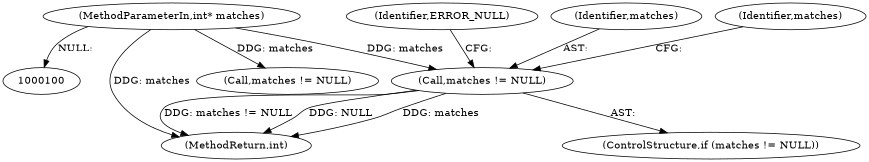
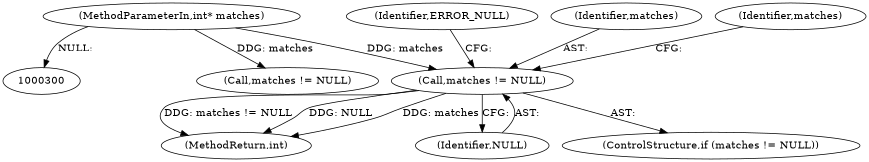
node "1000100": label "1000100" -> "1000300"
edge "(MethodParameterIn,int* matches)" -> "(MethodReturn,int)": removed, label "DDG: matches"
node "(Identifier,NULL)": added
